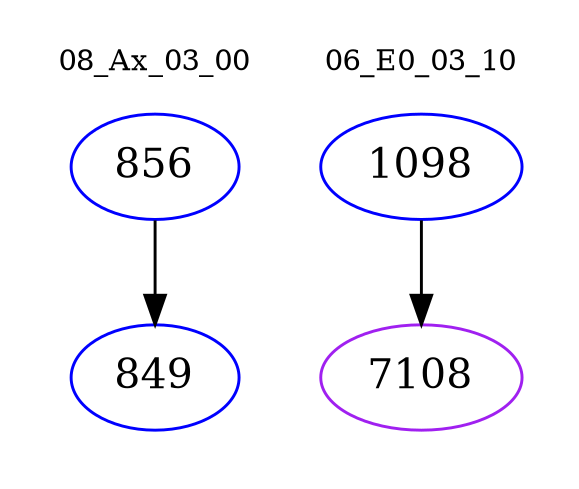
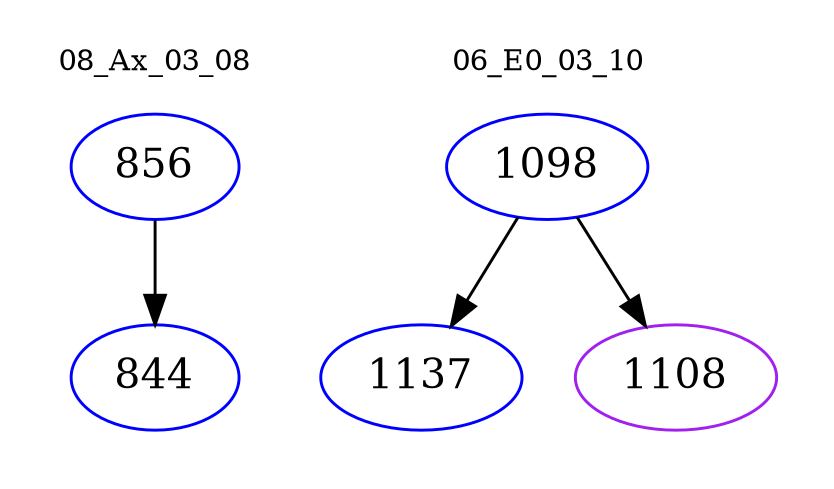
cluster "08_Ax_03_00": label "08_Ax_03_00" -> "08_Ax_03_08"
node "849": label "849" -> "844"
node "1137": added
node "7108": label "7108" -> "1108"
